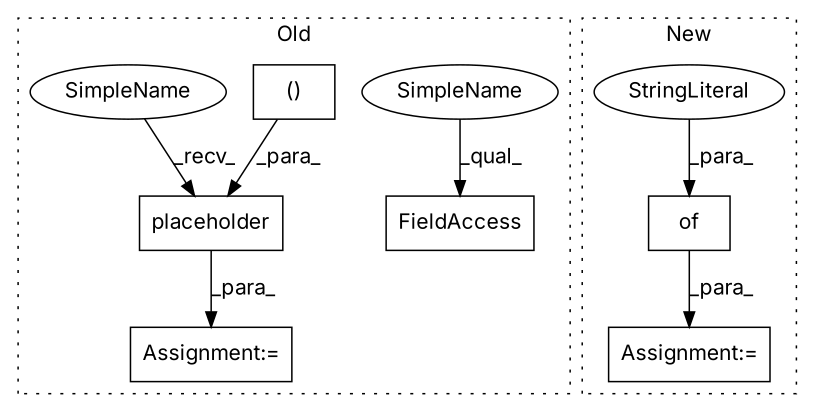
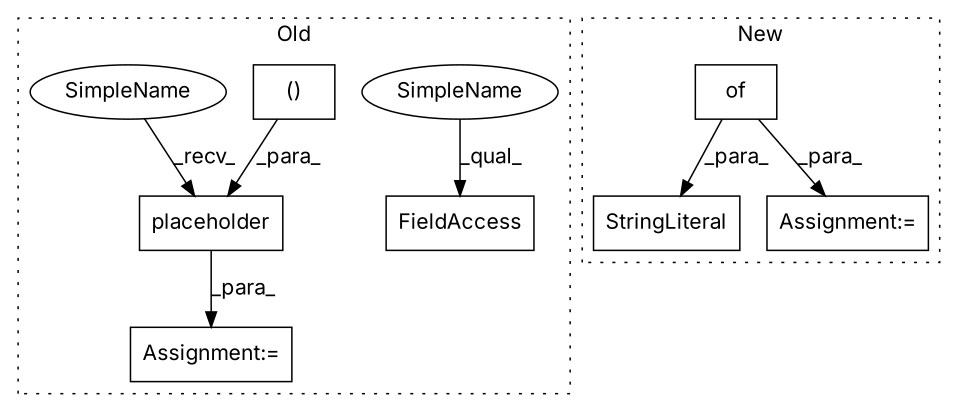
node "StringLiteral": shape ellipse -> box
edge "StringLiteral" -> "of": reversed
